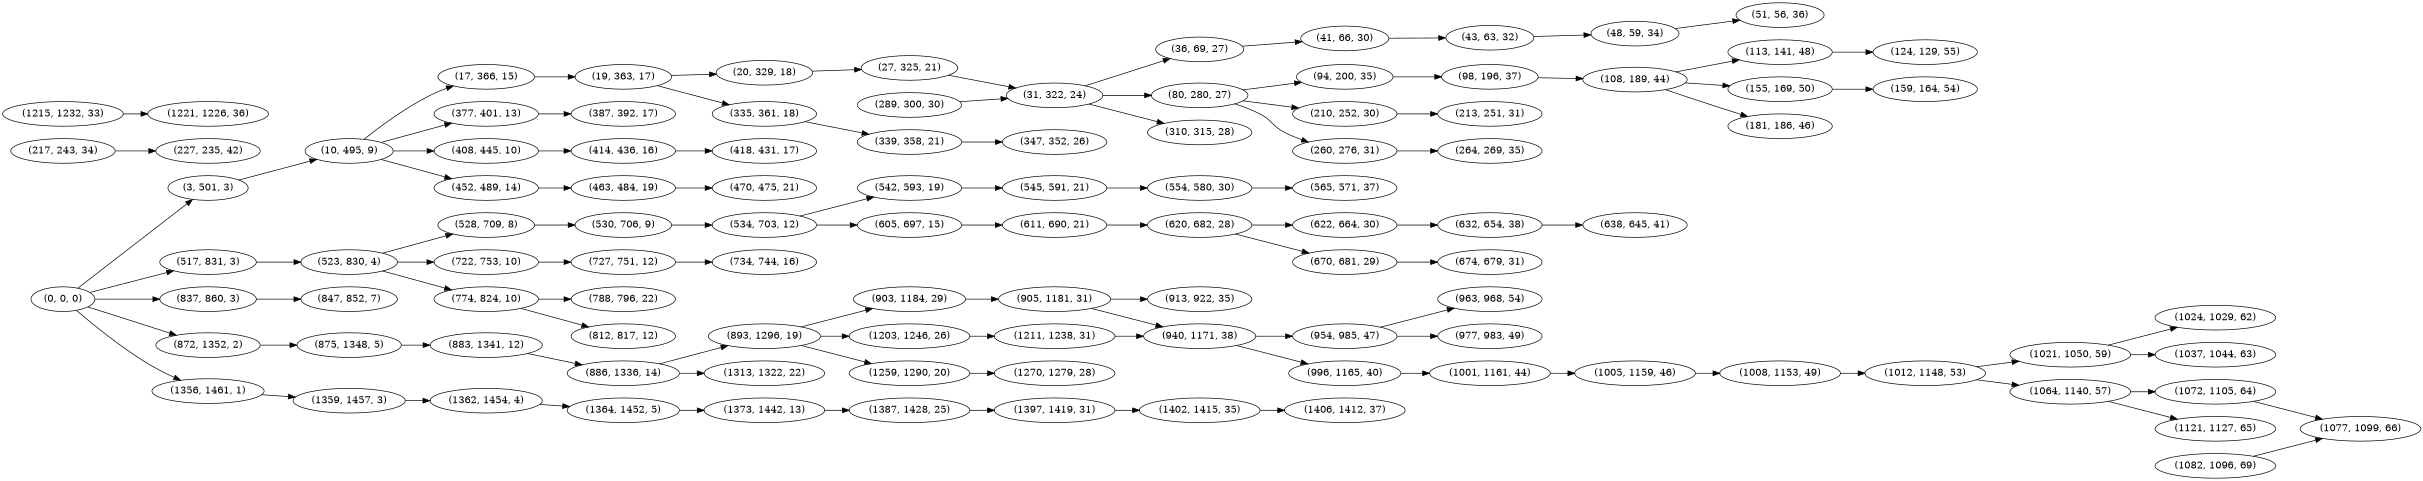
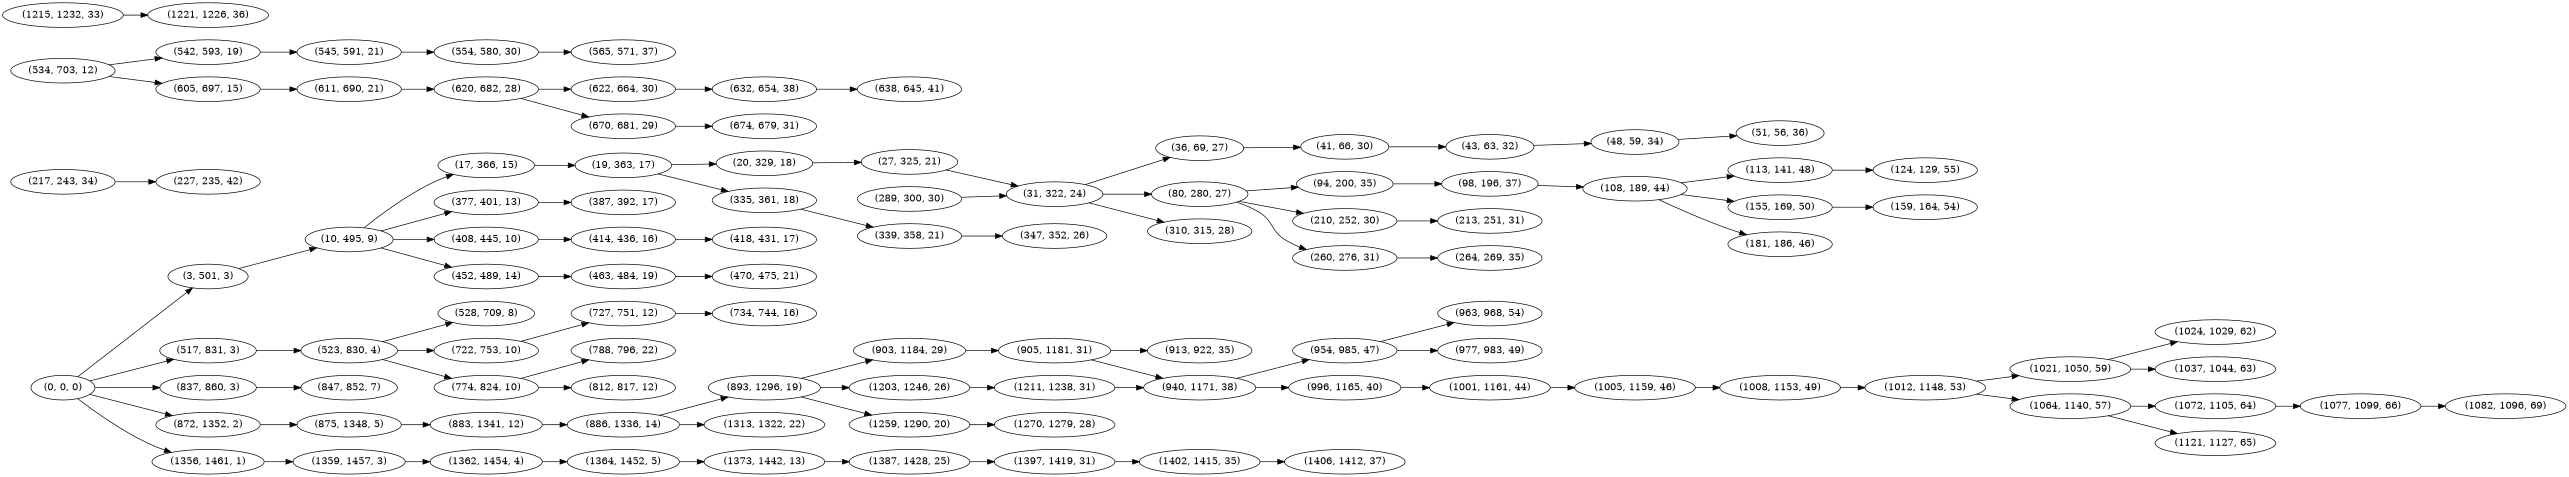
node "(530, 706, 9)": removed
edge "(1082, 1096, 69)" -> "(1077, 1099, 66)": reversed
